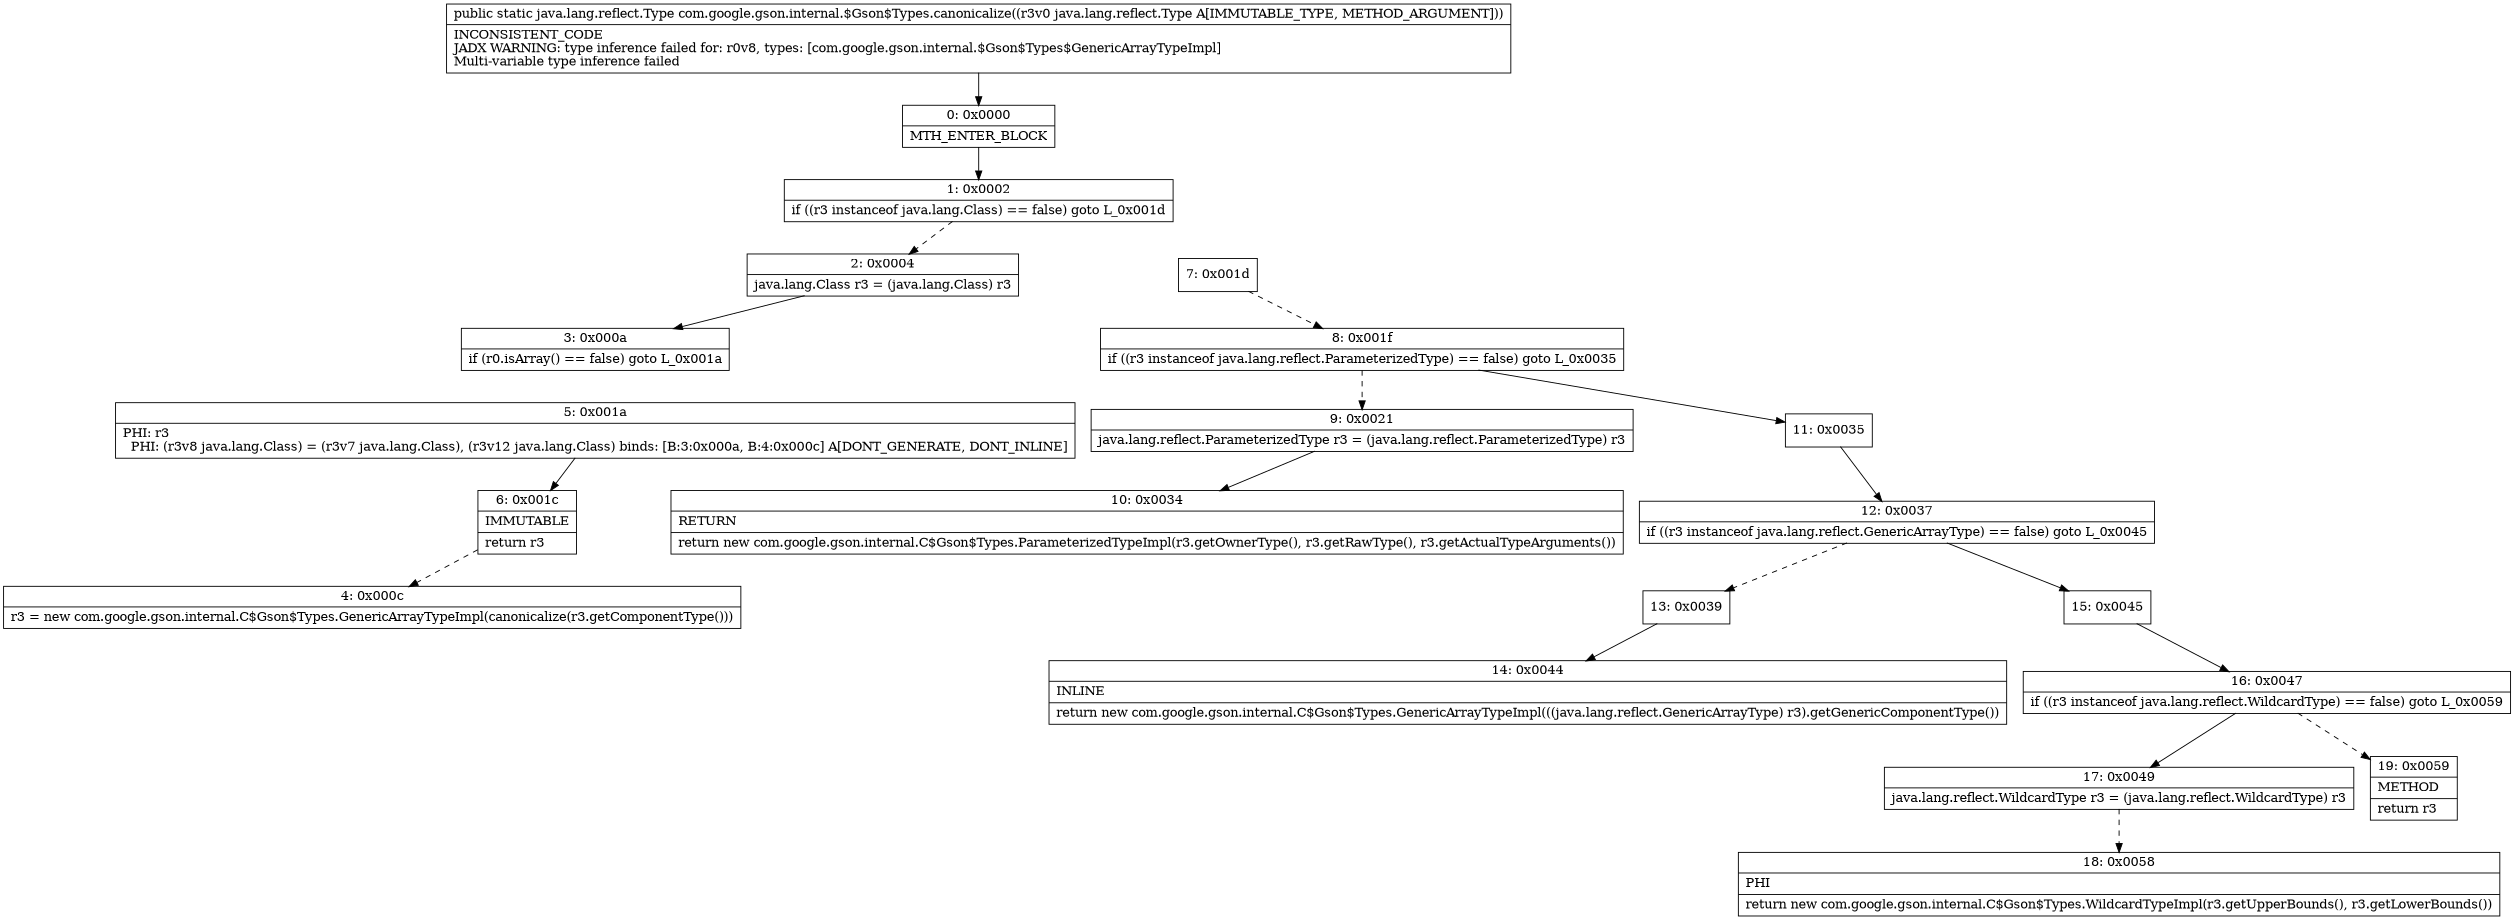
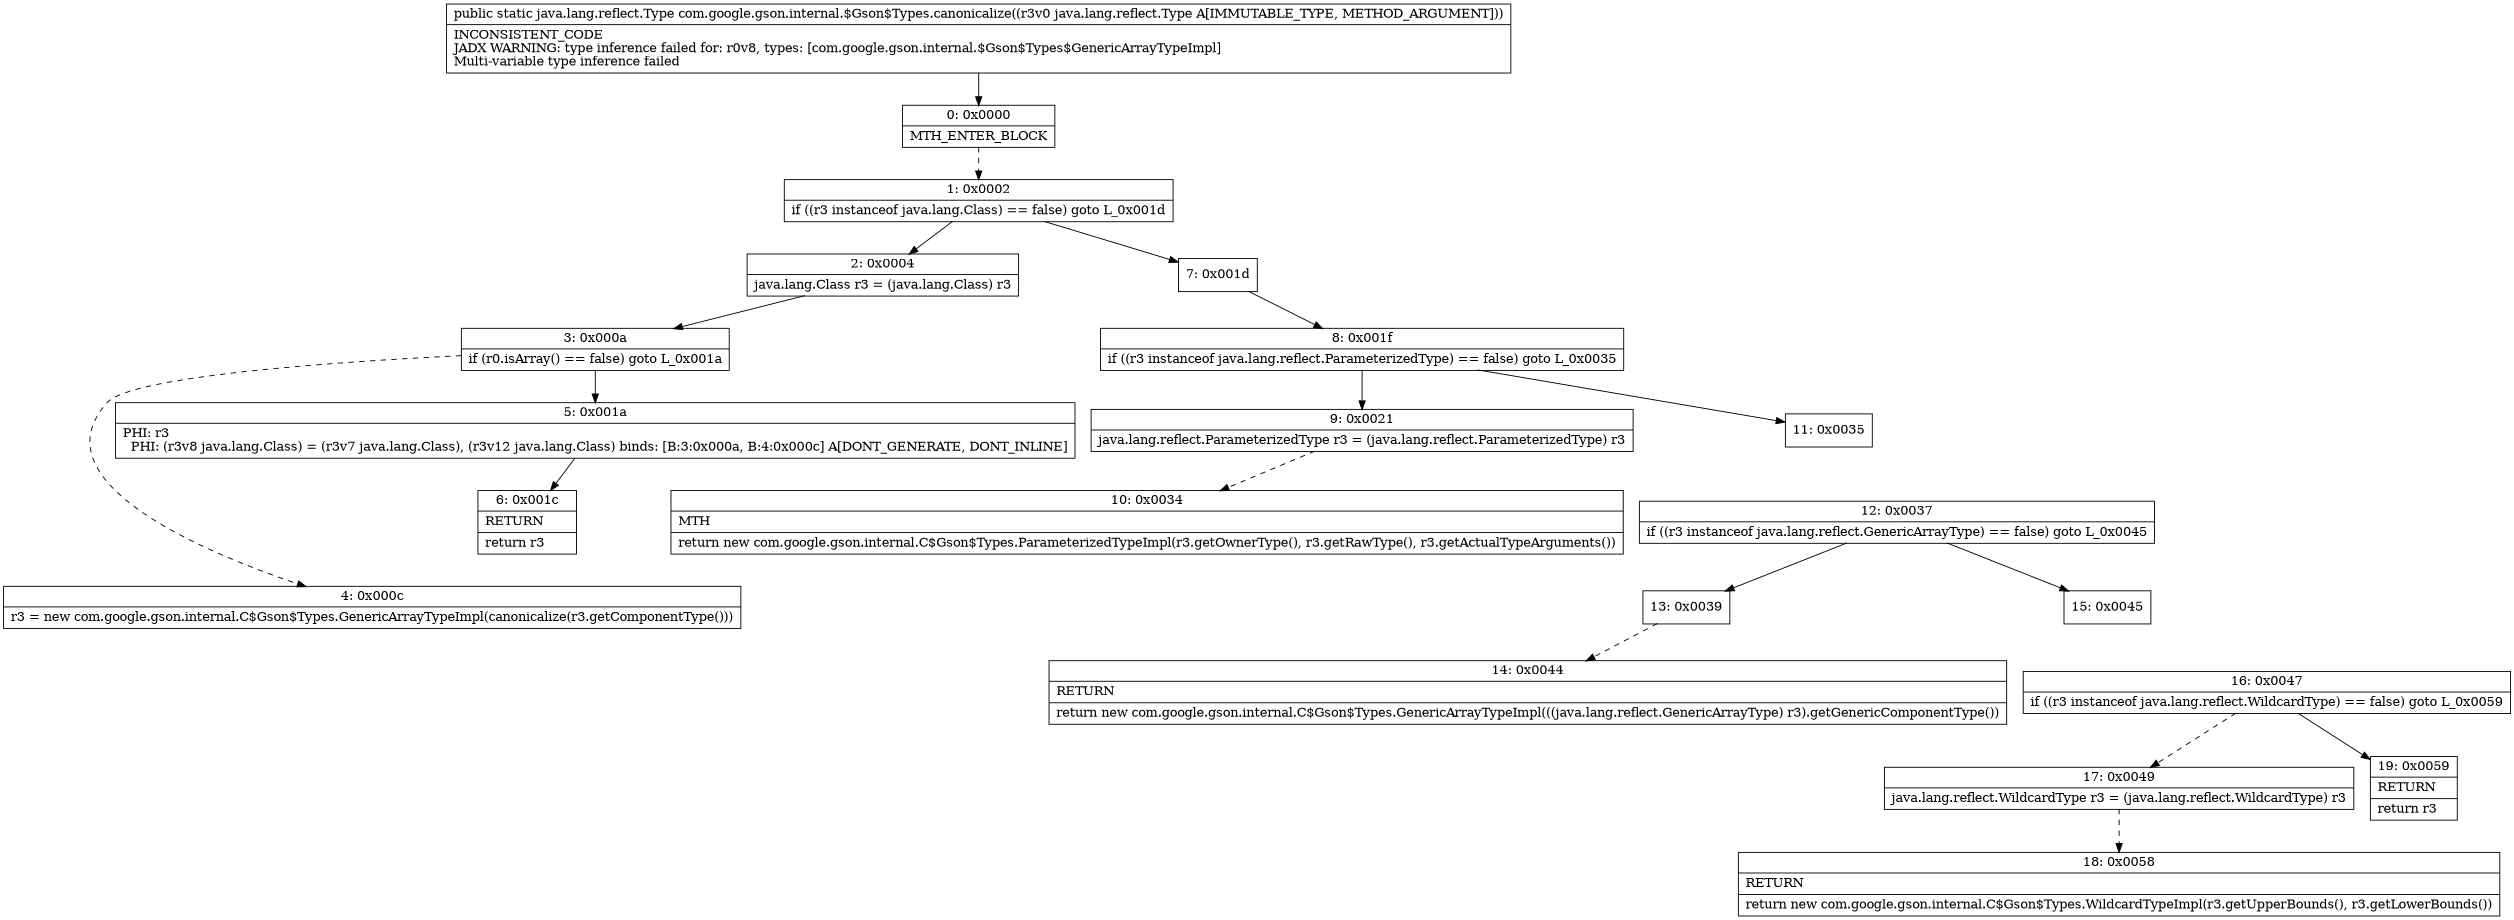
edge "0: 0x0000" -> "1: 0x0002": style solid -> dashed
edge "1: 0x0002" -> "2: 0x0004": style dashed -> solid
edge "1: 0x0002" -> "7: 0x001d": added
edge "7: 0x001d" -> "8: 0x001f": style dashed -> solid
edge "3: 0x000a" -> "5: 0x001a": added
edge "8: 0x001f" -> "9: 0x0021": style dashed -> solid
edge "9: 0x0021" -> "10: 0x0034": style solid -> dashed
edge "11: 0x0035" -> "12: 0x0037": removed
node "6: 0x001c": text "IMMUTABLE" -> "RETURN"
node "10: 0x0034": text "RETURN" -> "MTH"
edge "12: 0x0037" -> "13: 0x0039": style dashed -> solid
edge "6: 0x001c" -> "4: 0x000c": now "3: 0x000a" -> "4: 0x000c"
edge "13: 0x0039" -> "14: 0x0044": style solid -> dashed
edge "15: 0x0045" -> "16: 0x0047": removed
node "14: 0x0044": text "INLINE" -> "RETURN"
edge "16: 0x0047" -> "19: 0x0059": style dashed -> solid
edge "16: 0x0047" -> "17: 0x0049": style solid -> dashed
node "19: 0x0059": text "METHOD" -> "RETURN"
node "18: 0x0058": text "PHI" -> "RETURN"
